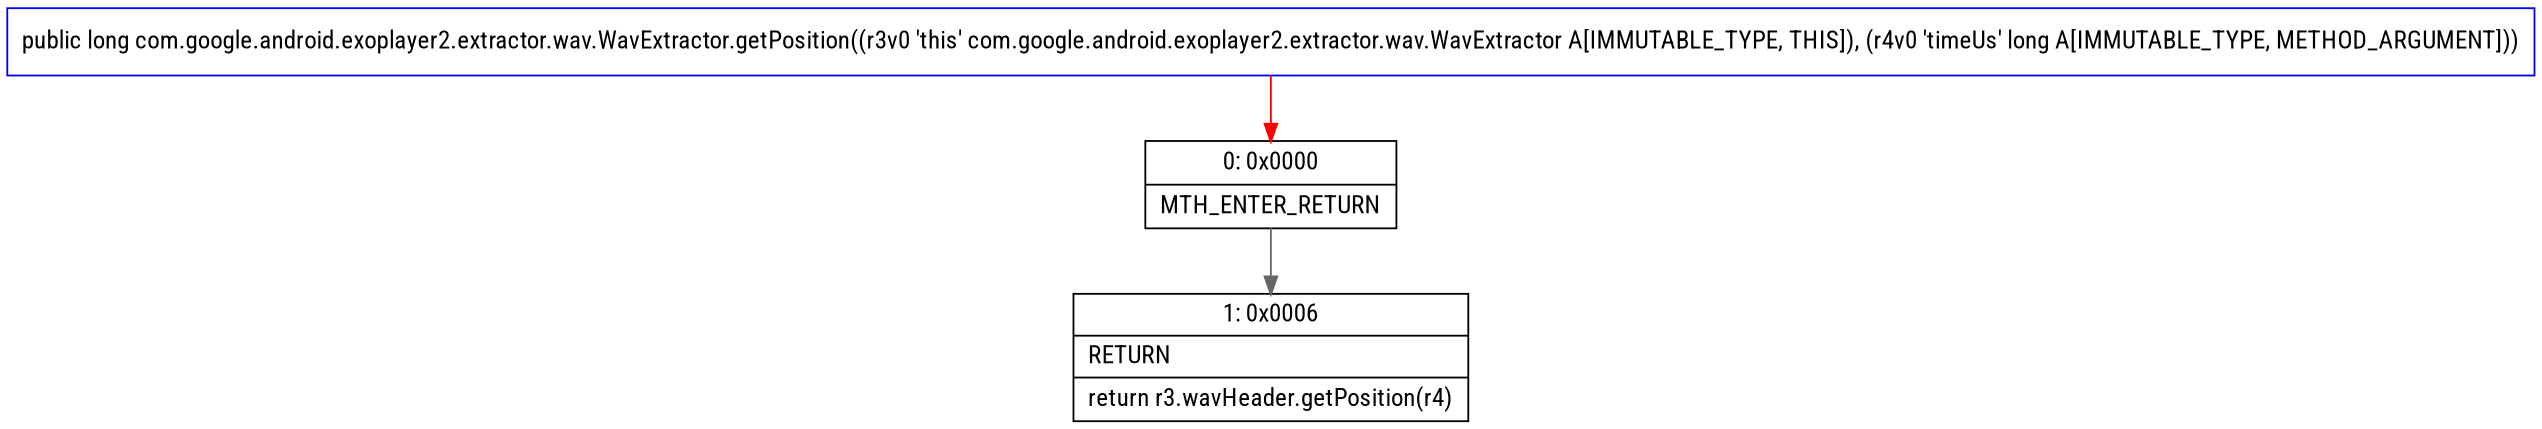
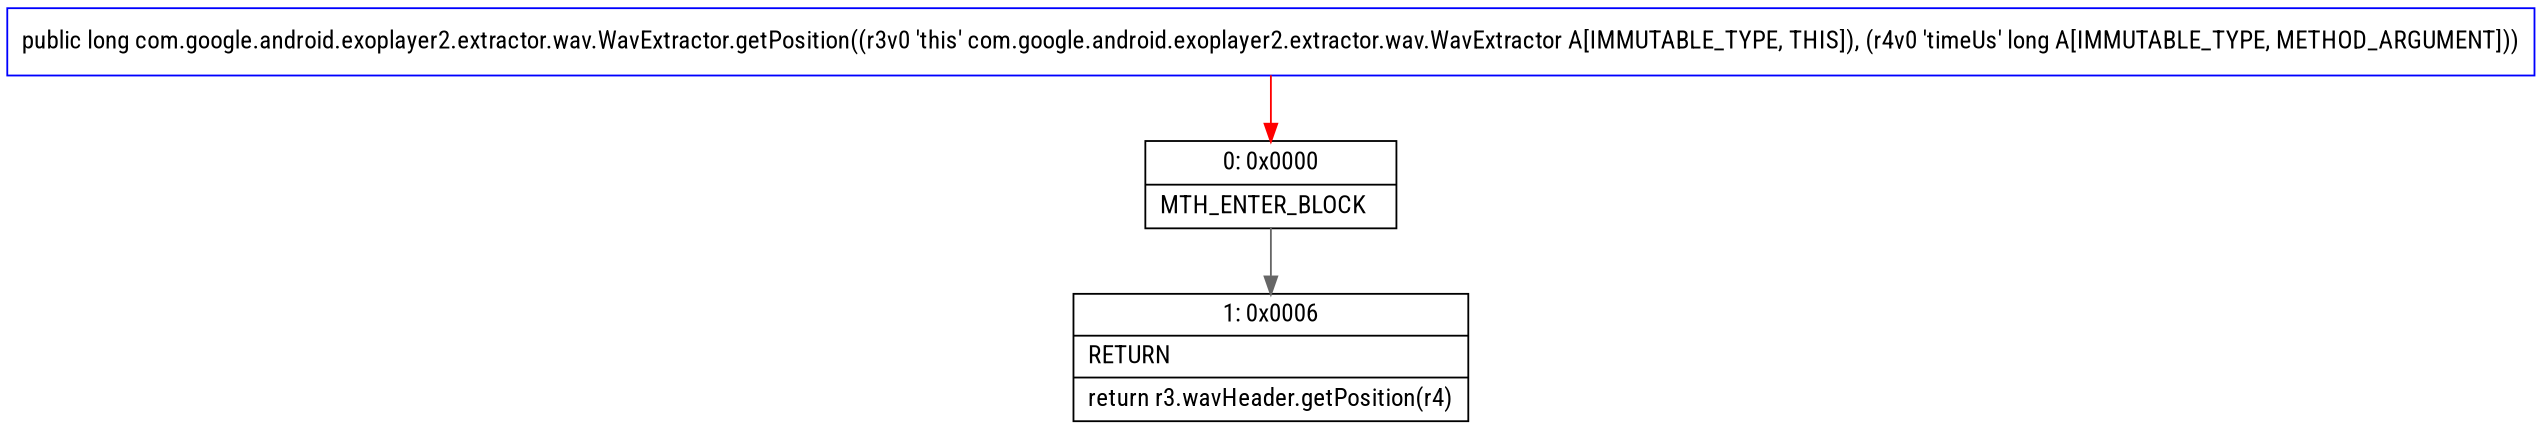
node "0: 0x0000": text "MTH_ENTER_RETURN" -> "MTH_ENTER_BLOCK"
